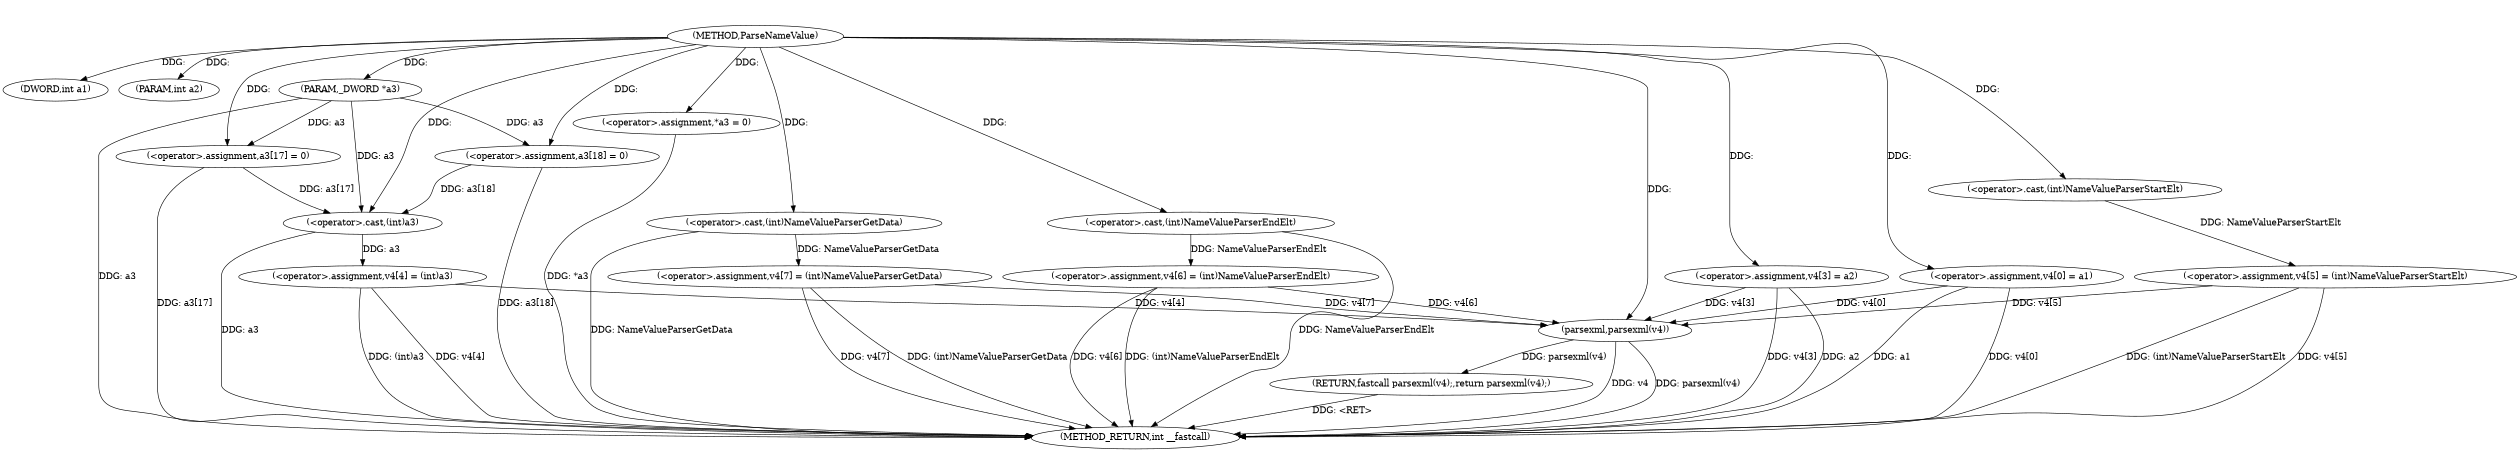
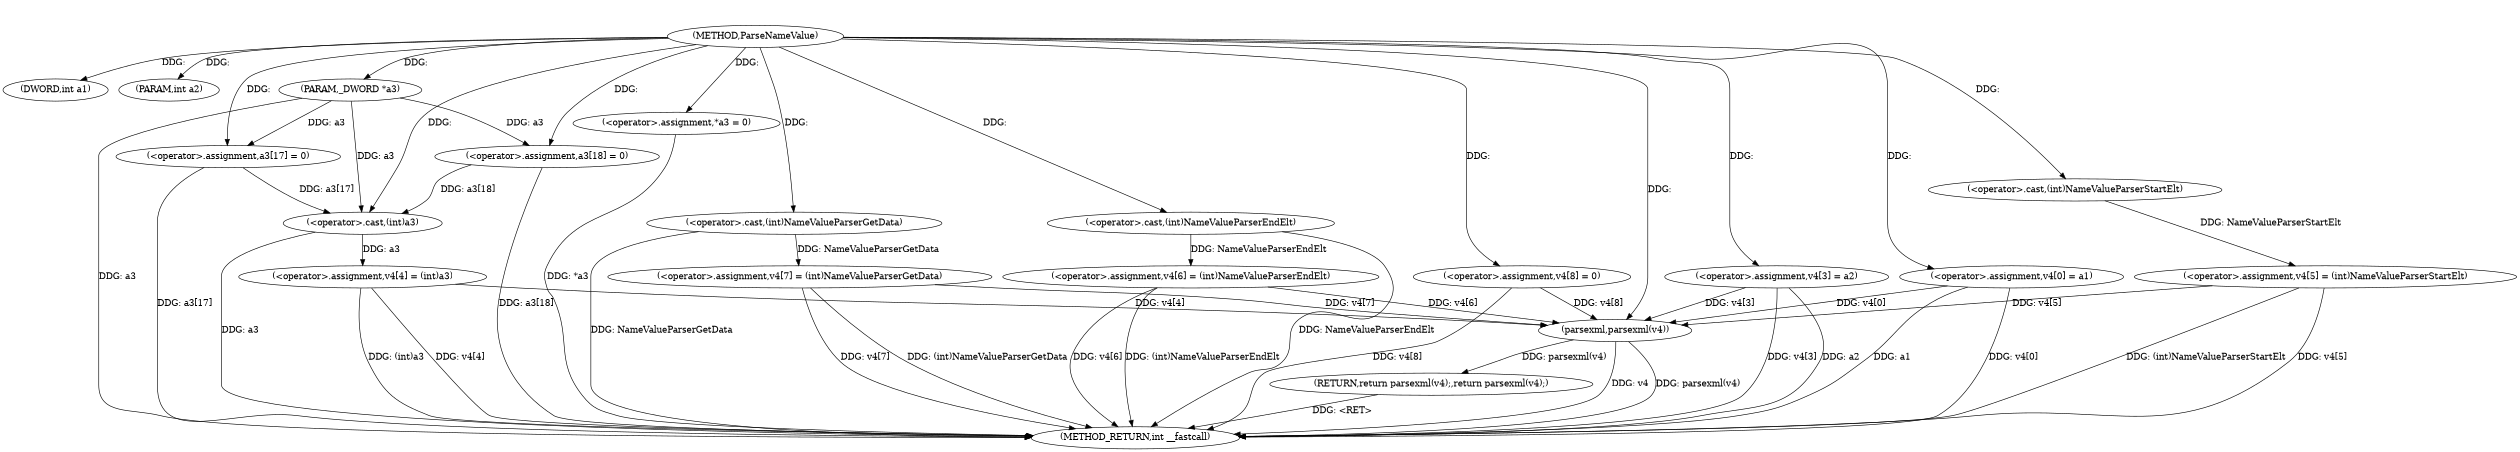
node "(<operator>.assignment,v4[8] = 0)": added
node "(RETURN,fastcall parsexml(v4);,return parsexml(v4);)": label "(RETURN,fastcall parsexml(v4);,return parsexml(v4);)" -> "(RETURN,return parsexml(v4);,return parsexml(v4);)"
